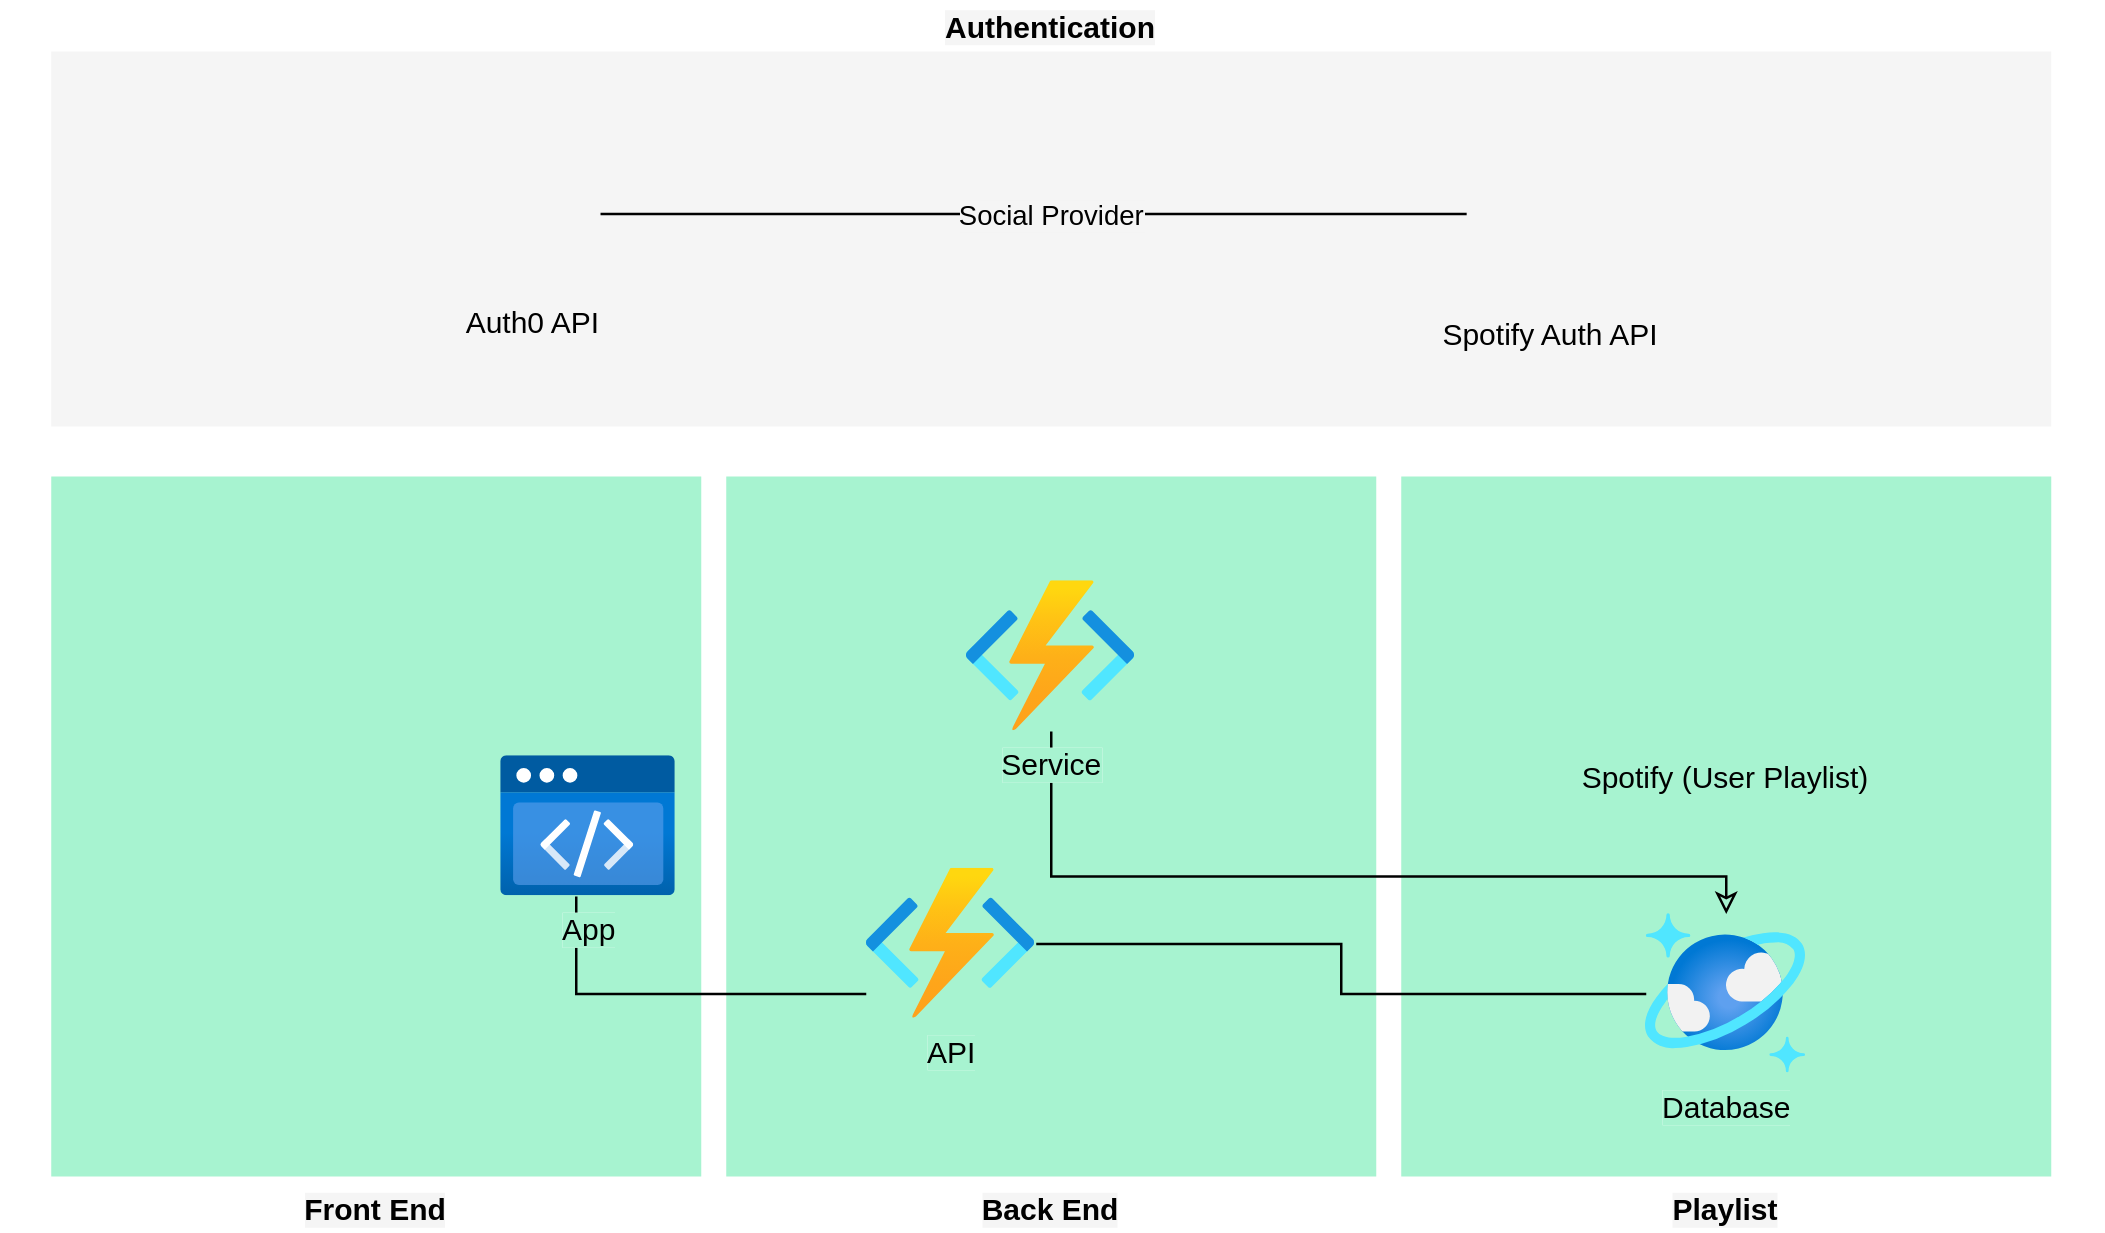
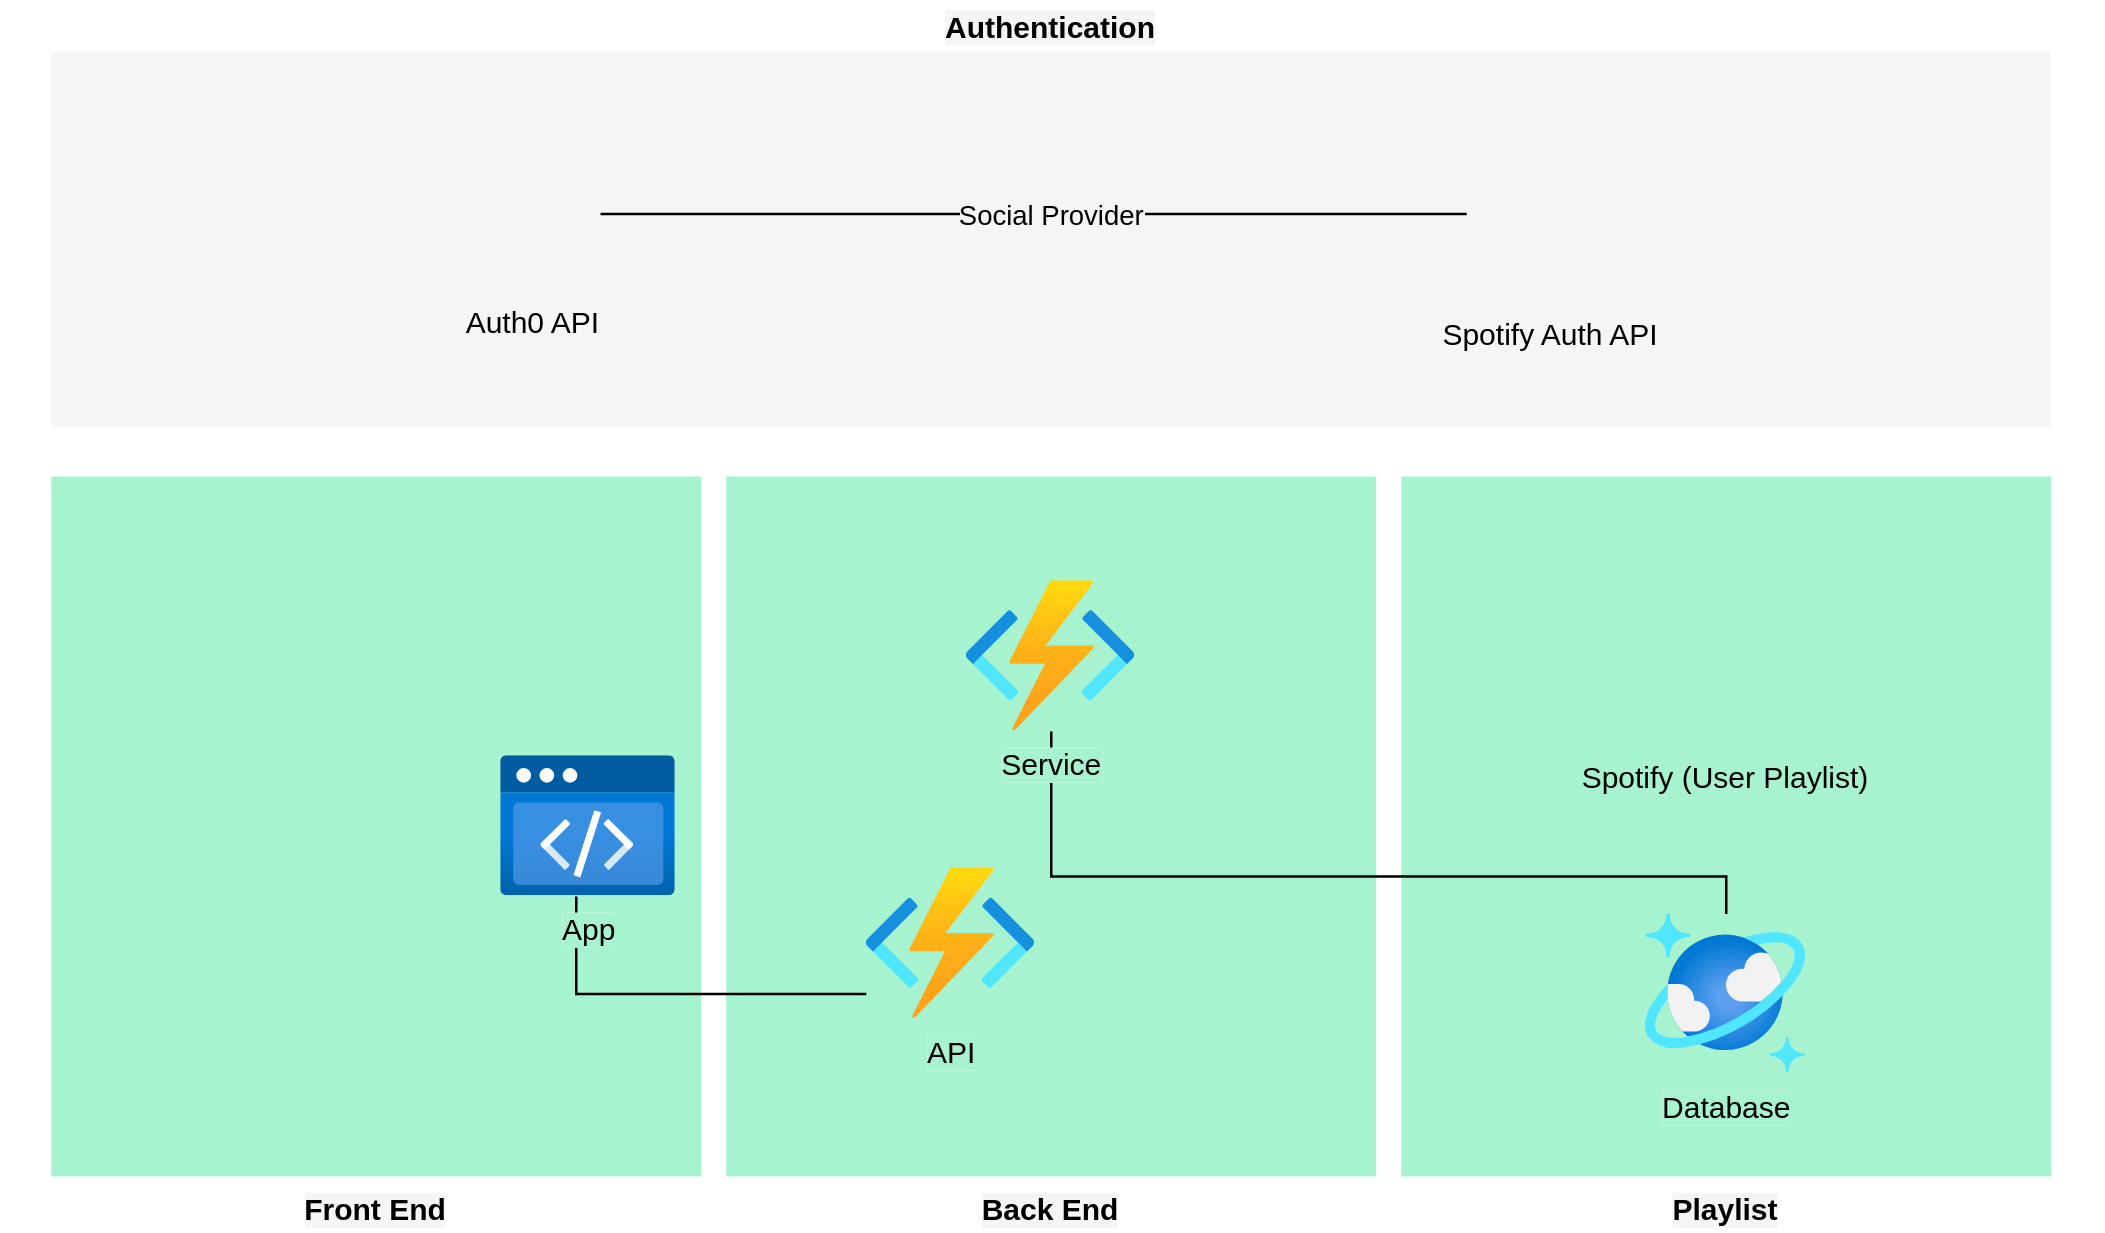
edge "Service" -> "Database": arrowhead classic -> none
edge "API" -- "Database": removed
